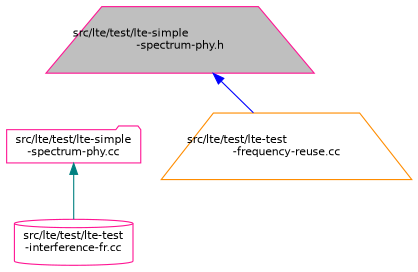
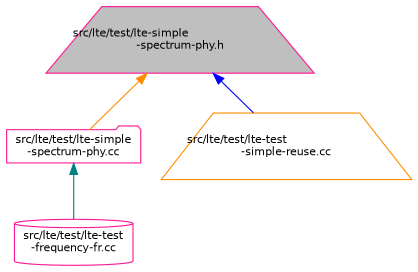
edge "src/lte/test/lte-simple -spectrum-phy.cc" -> "src/lte/test/lte-simple -spectrum-phy.h": added
node "src/lte/test/lte-test -frequency-reuse.cc": label "src/lte/test/lte-test -frequency-reuse.cc" -> "src/lte/test/lte-test -simple-reuse.cc"
node "src/lte/test/lte-test -interference-fr.cc": label "src/lte/test/lte-test -interference-fr.cc" -> "src/lte/test/lte-test -frequency-fr.cc"
